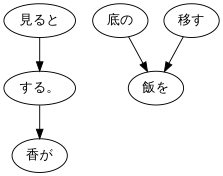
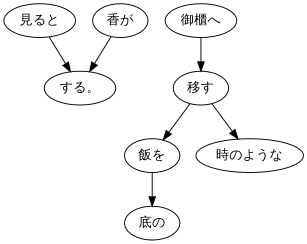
node "御櫃へ": added
edge "底の" -> "飯を": reversed
edge "する。" -> "香が": reversed
node "時のような": added
